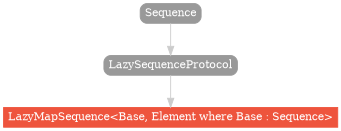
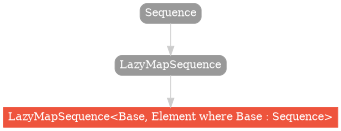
node "LazySequenceProtocol": label "LazySequenceProtocol" -> "LazyMapSequence"
